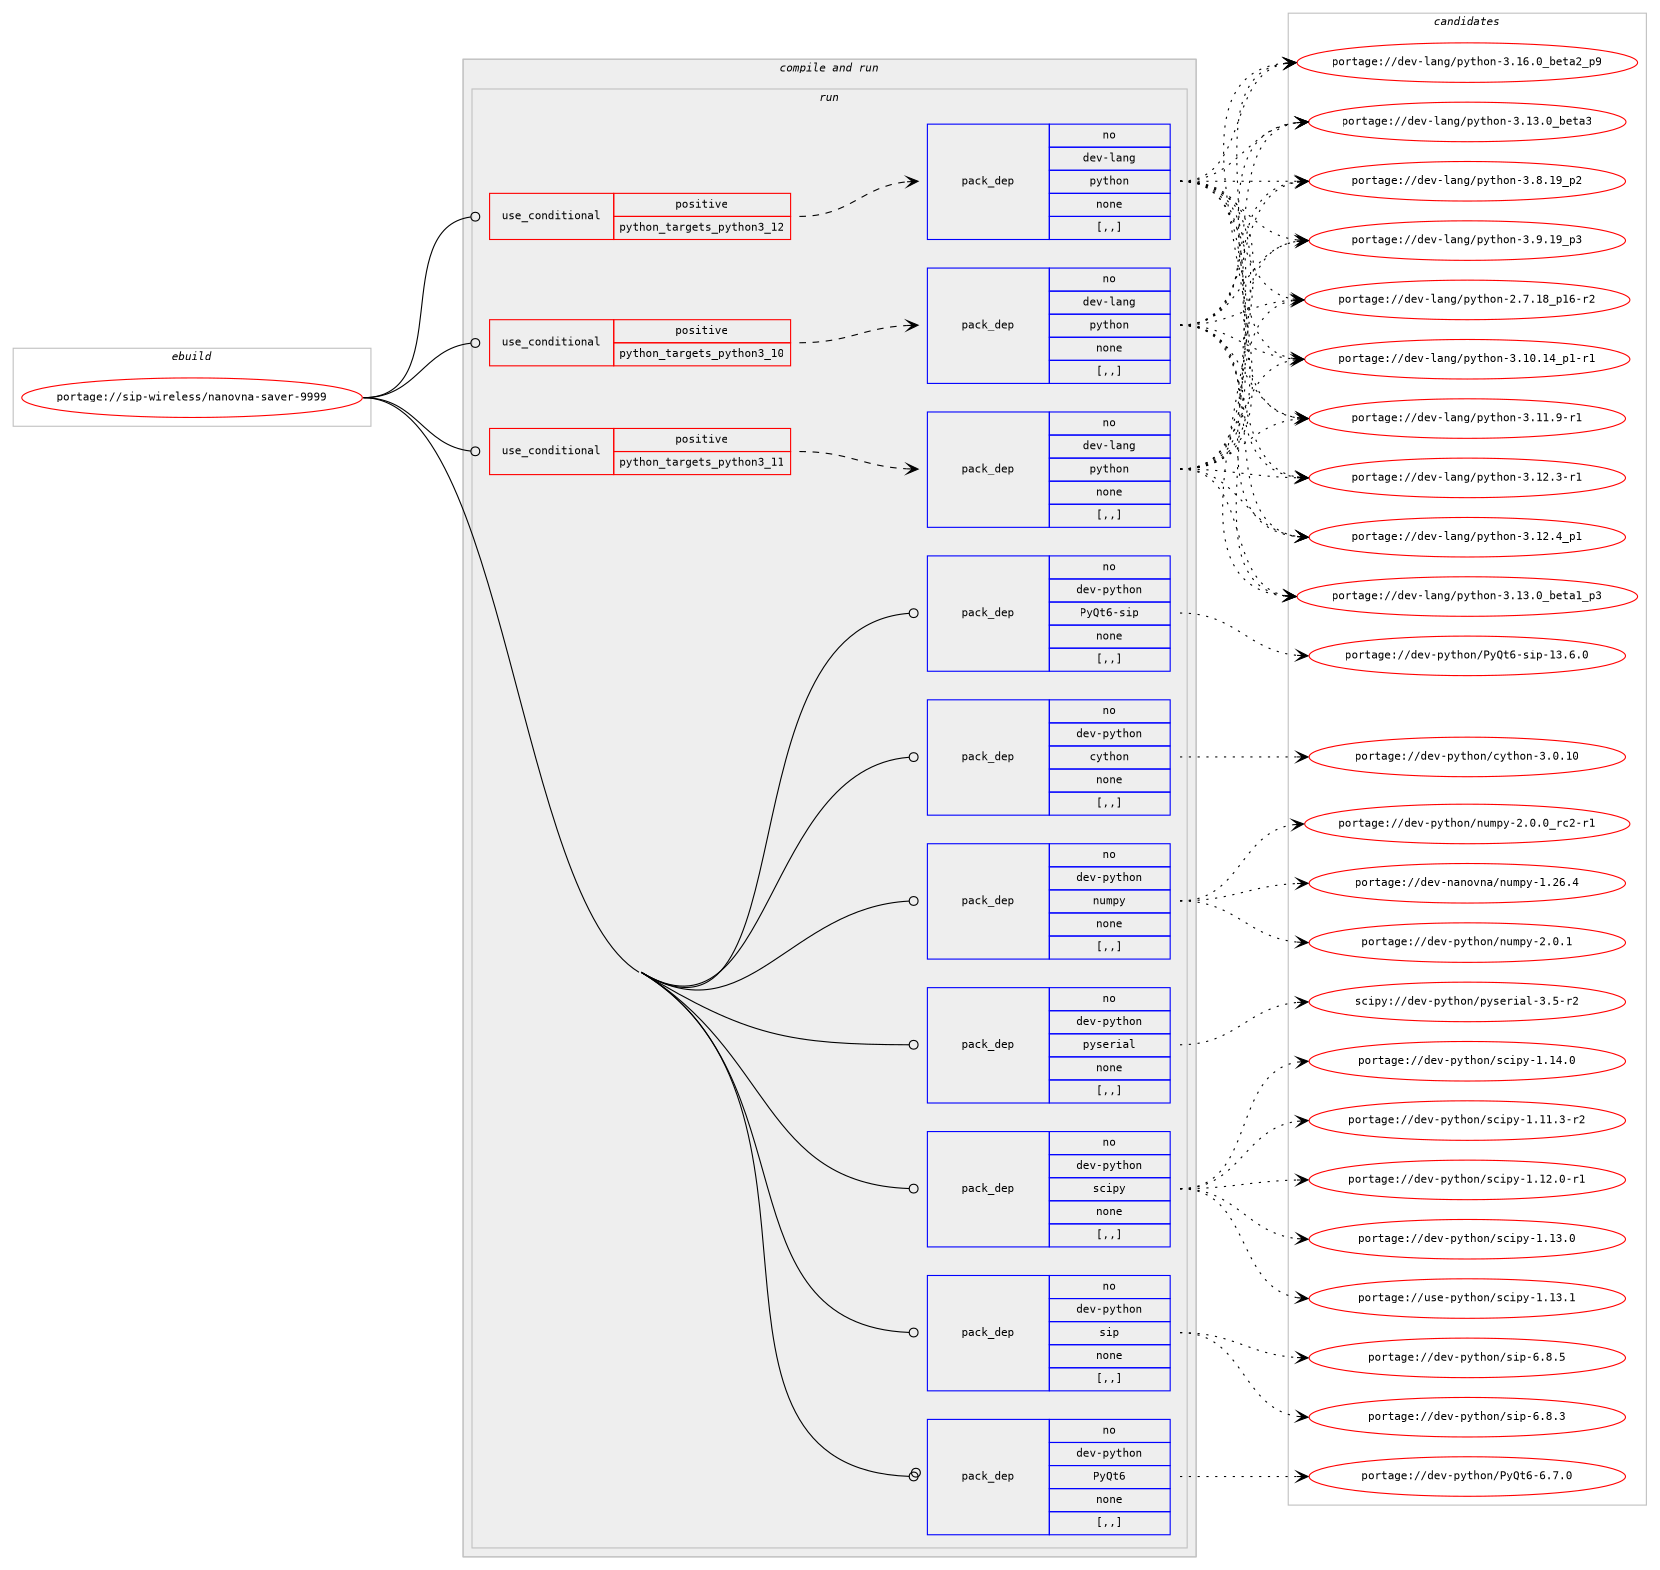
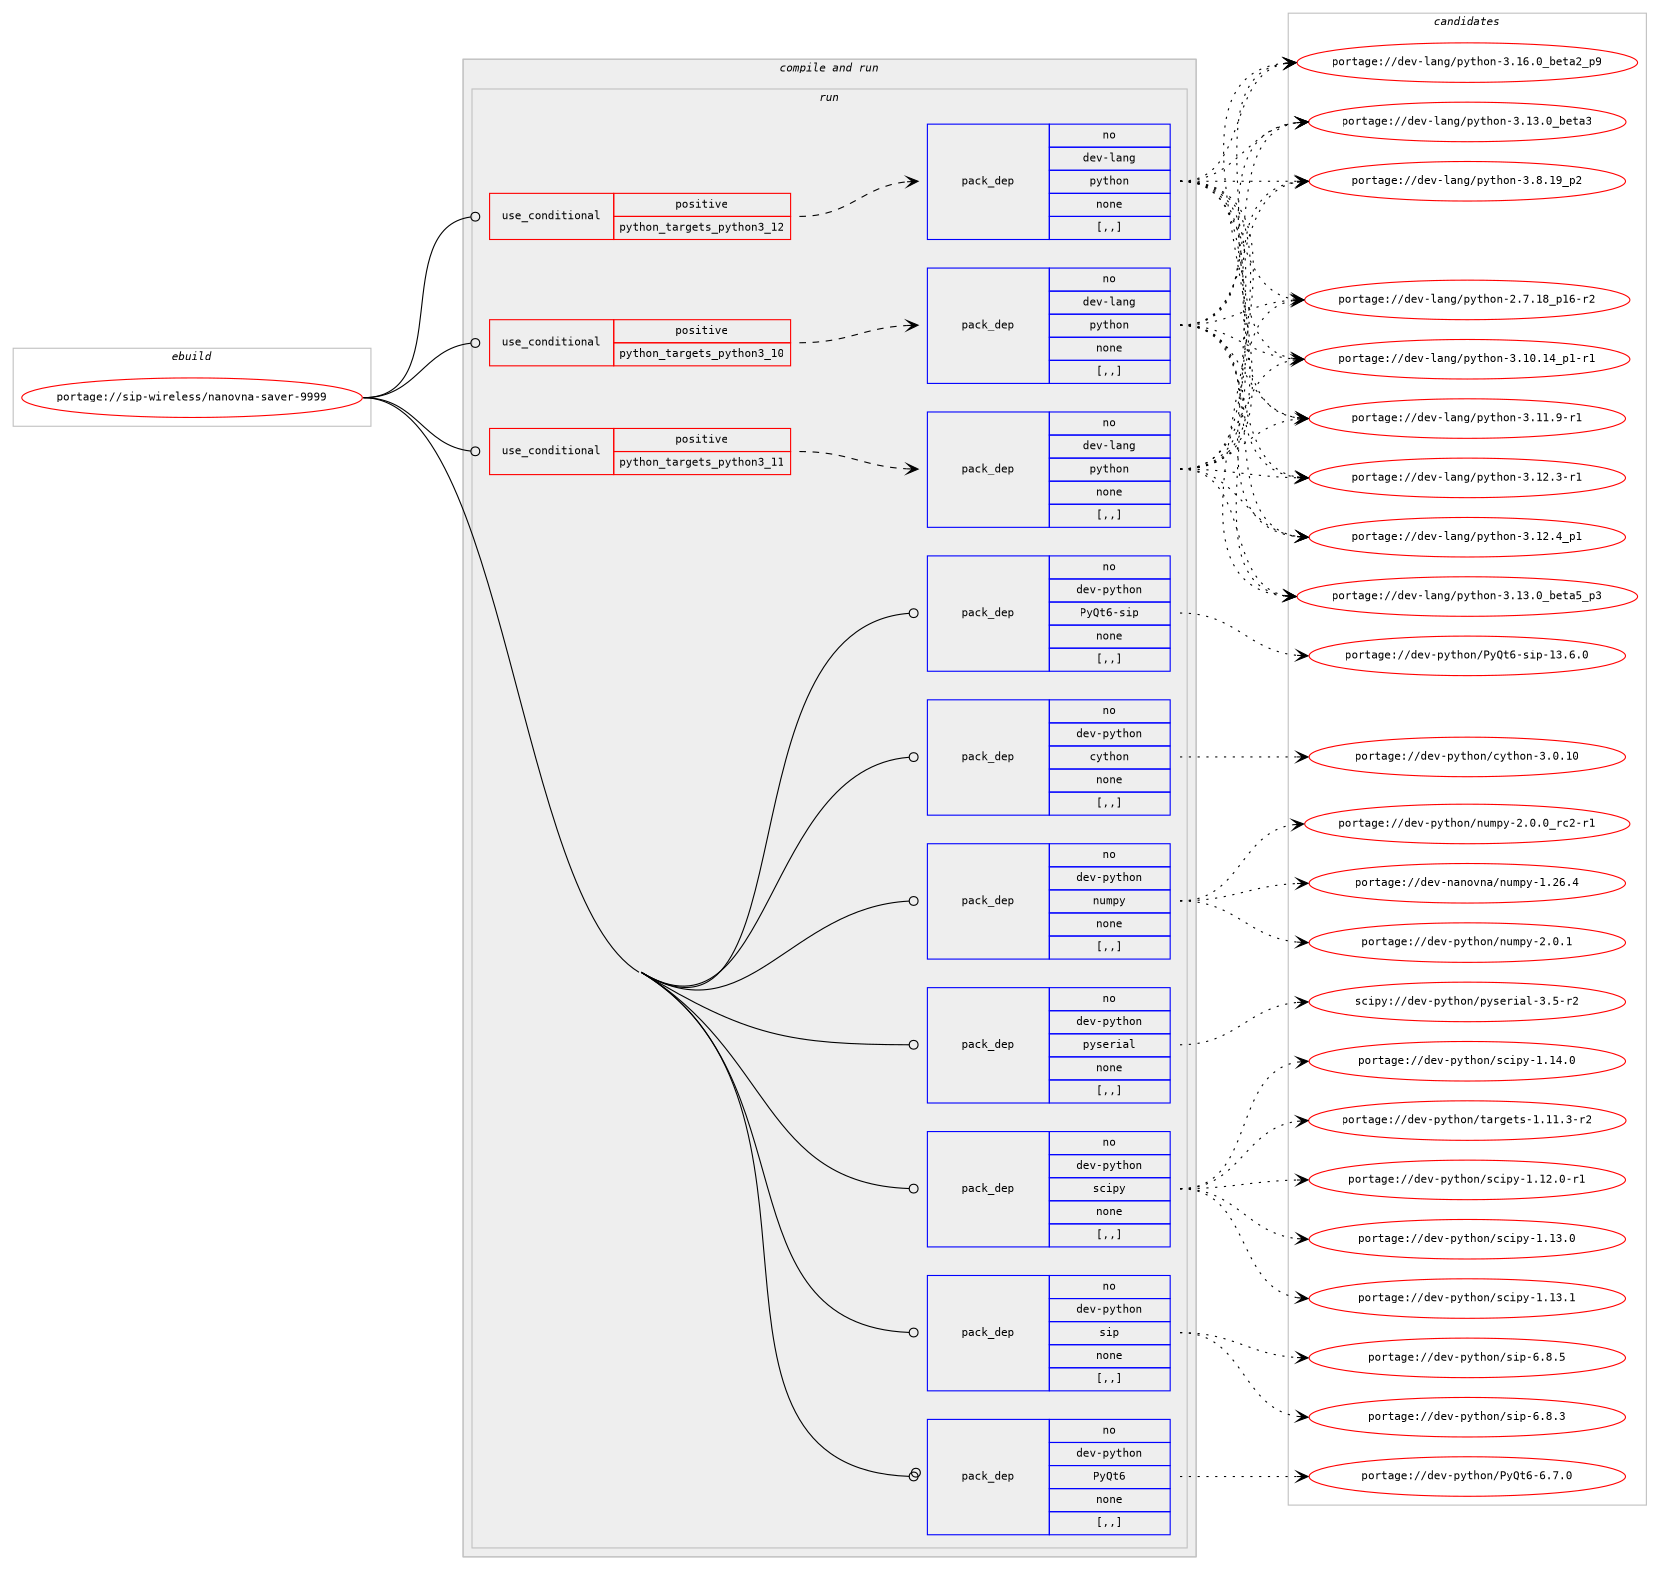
node "portage://dev-lang/python-3.9.19_p3": removed
node "portage://dev-lang/python-3.13.0_beta1_p3": label "portage://dev-lang/python-3.13.0_beta1_p3" -> "portage://dev-lang/python-3.13.0_beta5_p3"
node "portage://dev-python/scipy-1.11.3-r2": label "portage://dev-python/scipy-1.11.3-r2" -> "portage://dev-python/targets-1.11.3-r2"
node "portage://use-python/scipy-1.13.1": label "portage://use-python/scipy-1.13.1" -> "portage://dev-python/scipy-1.13.1"
